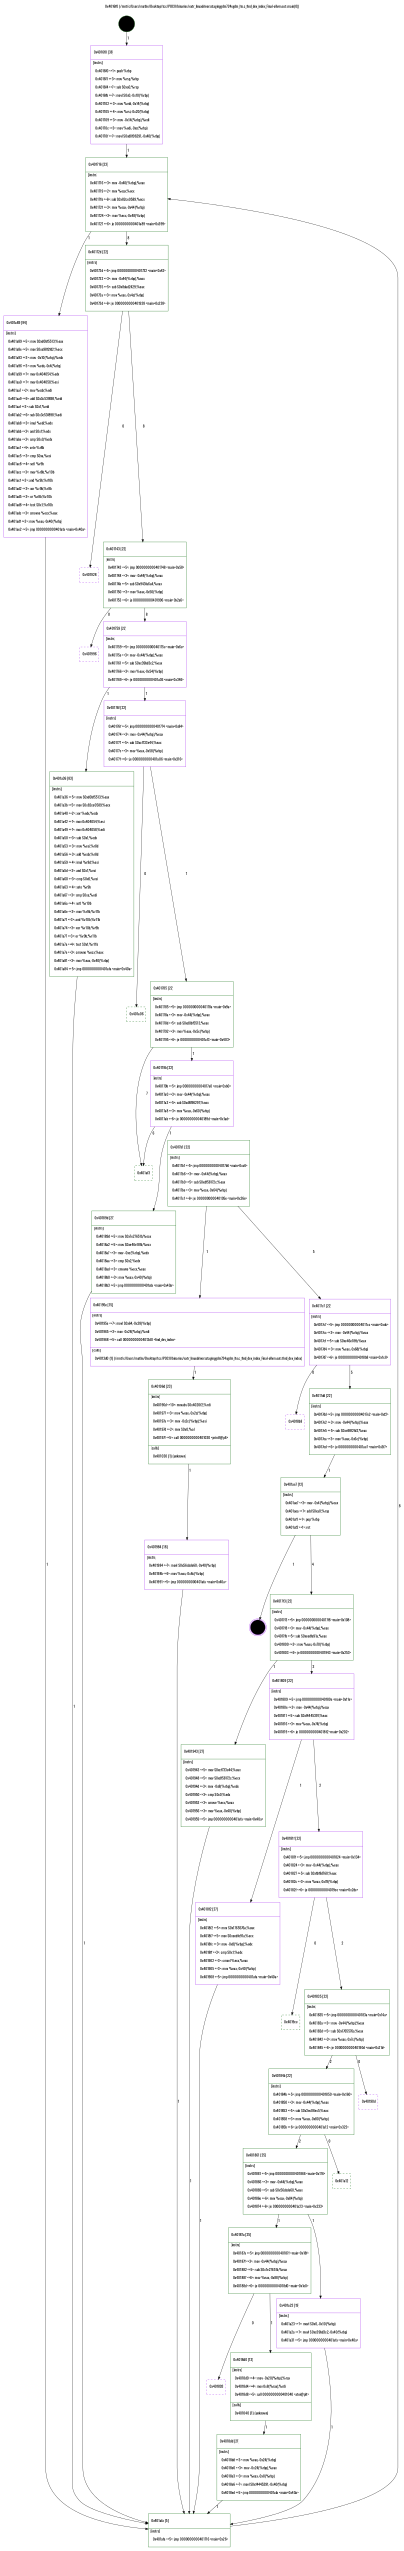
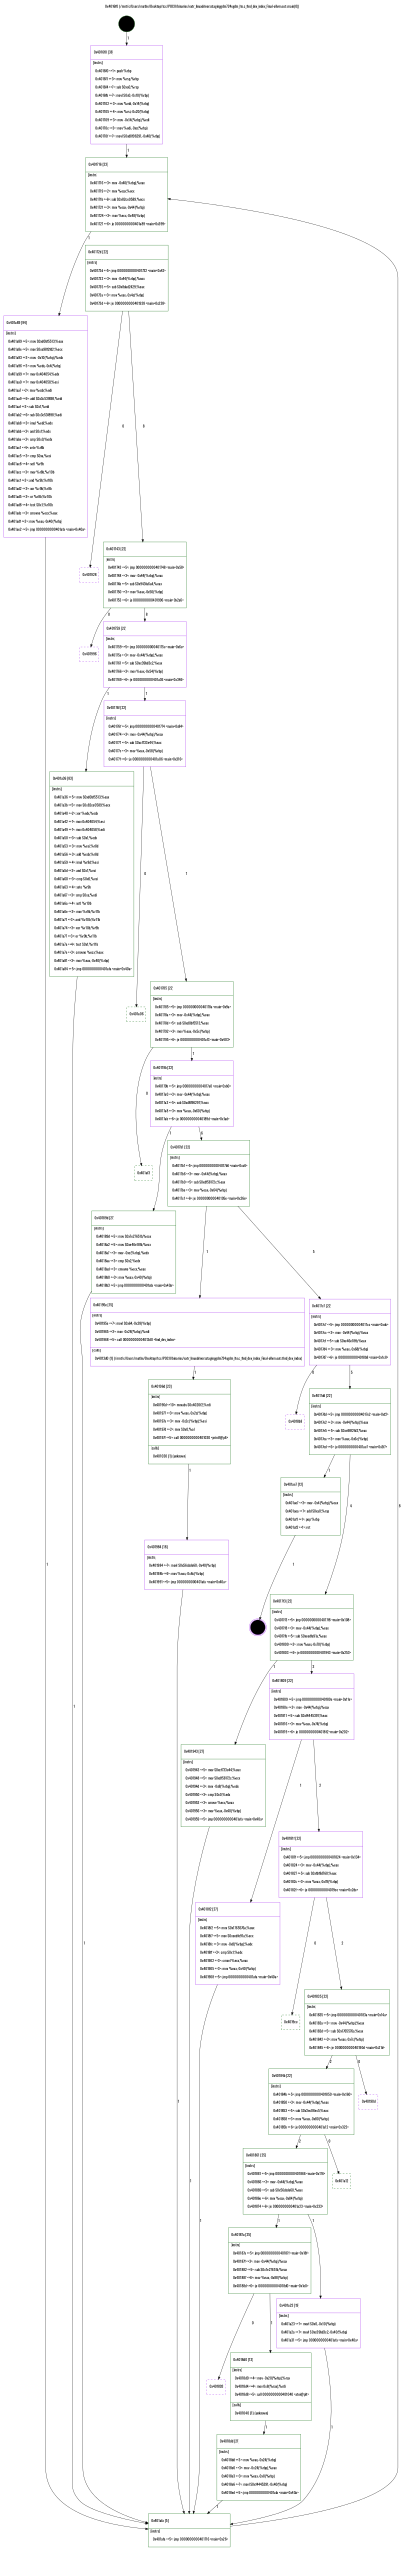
edge "0x401716 [23]" -> "0x40172d [22]": removed, label "8"
edge "0x401785 [22]" -> "0x401af3": label " 7" -> " 0"
edge "0x40179b [22]" -> "0x401af3": now "0x40179b [22]" -> "0x4017b1 [22]"
edge "0x401ae7 [12]" -> "0x4017f3 [22]": now "0x4017dd [22]" -> "0x4017f3 [22]"
